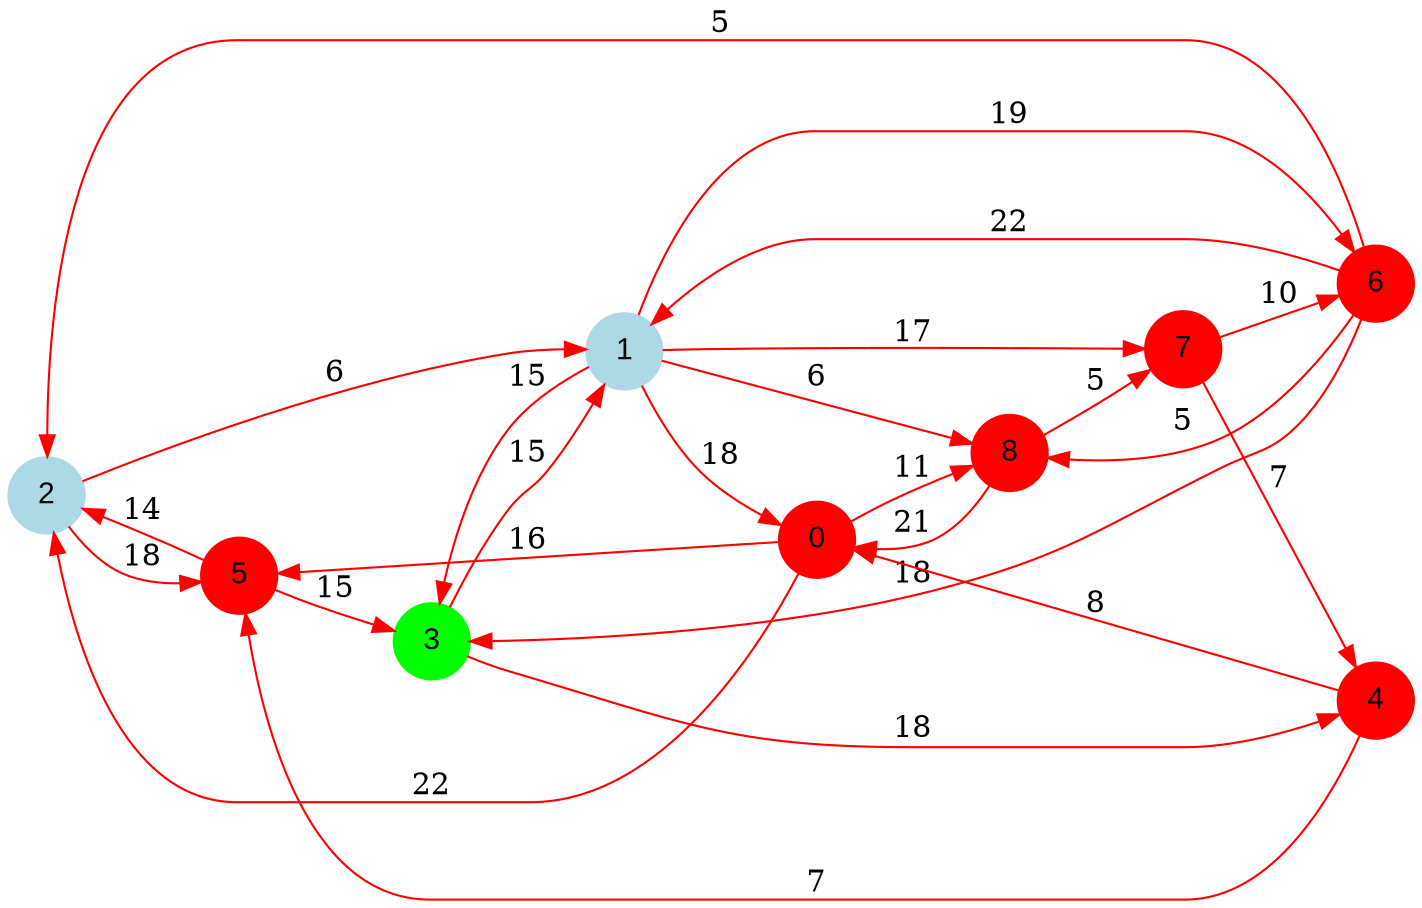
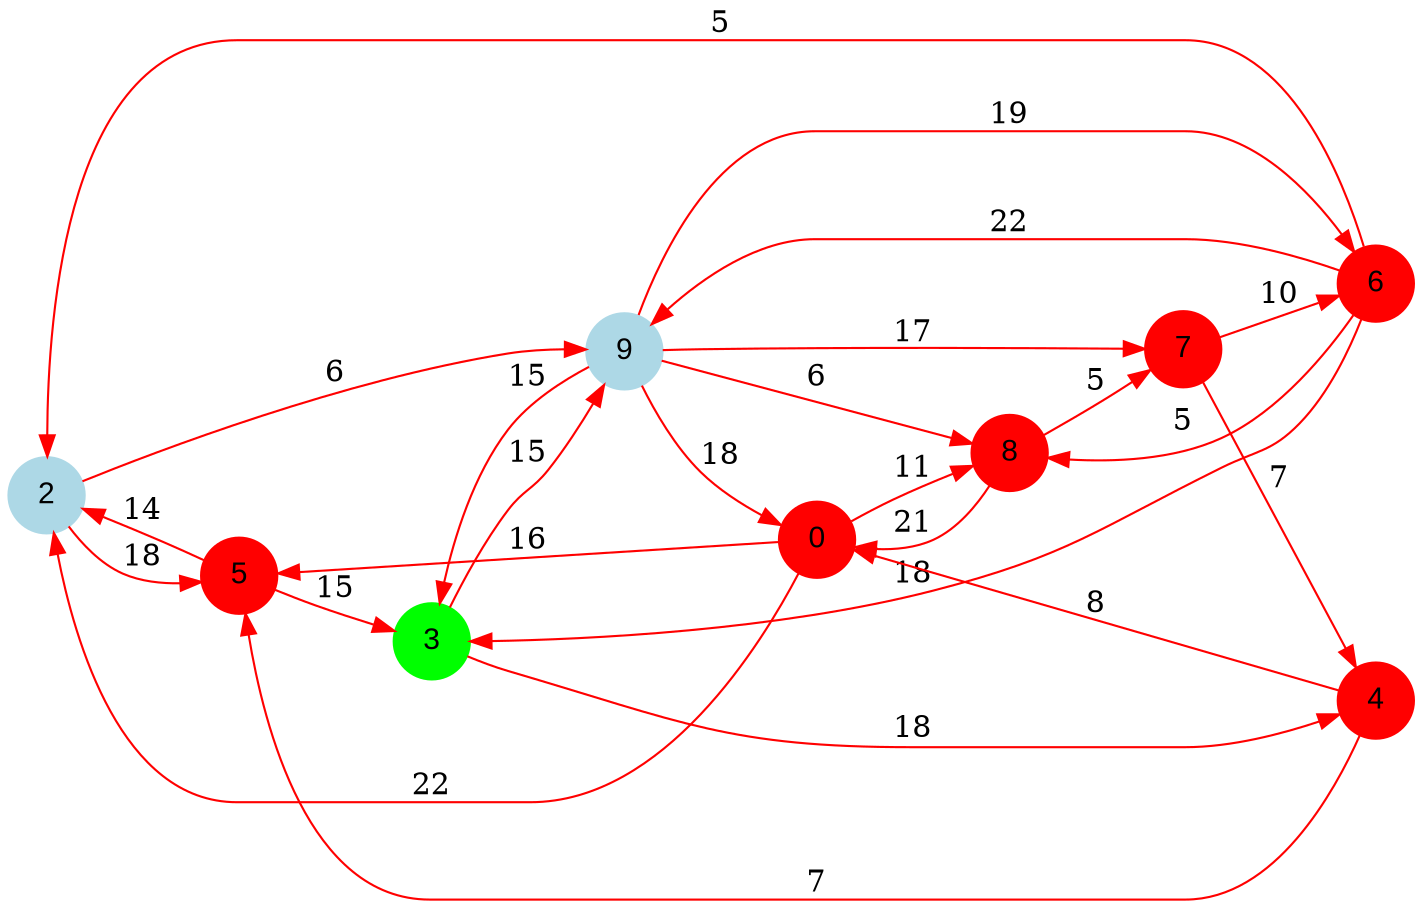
node "1": label "1" -> "9"
